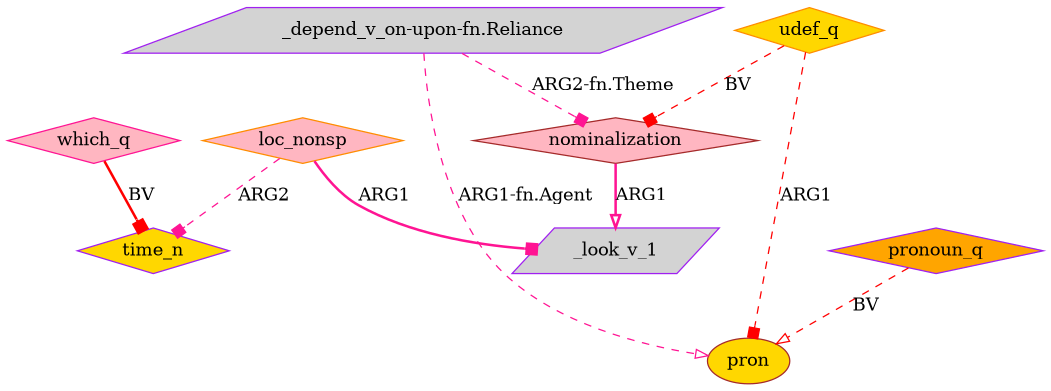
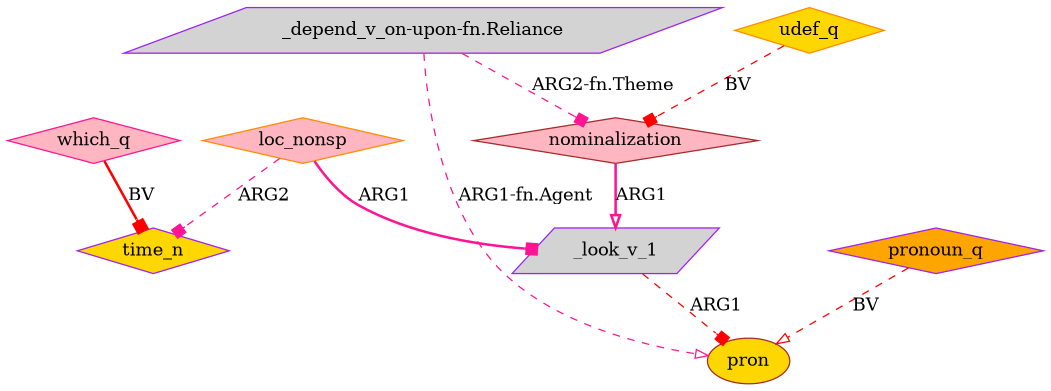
edge "udef_q" -> "pron": now "_look_v_1" -> "pron"
